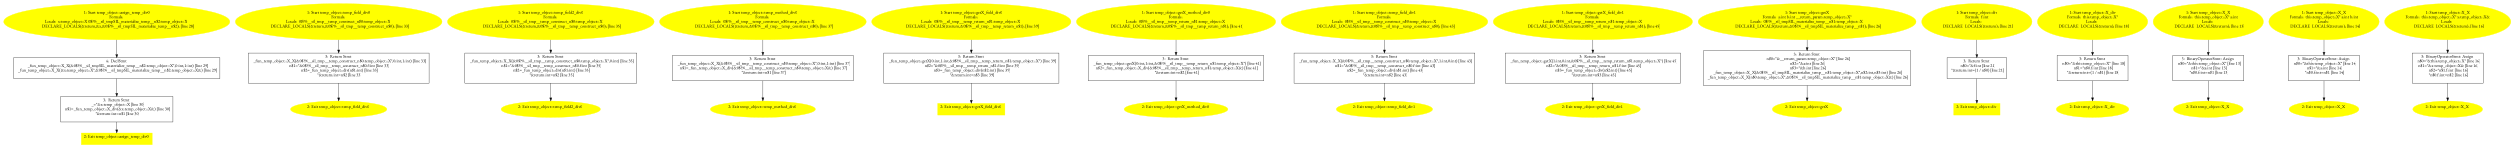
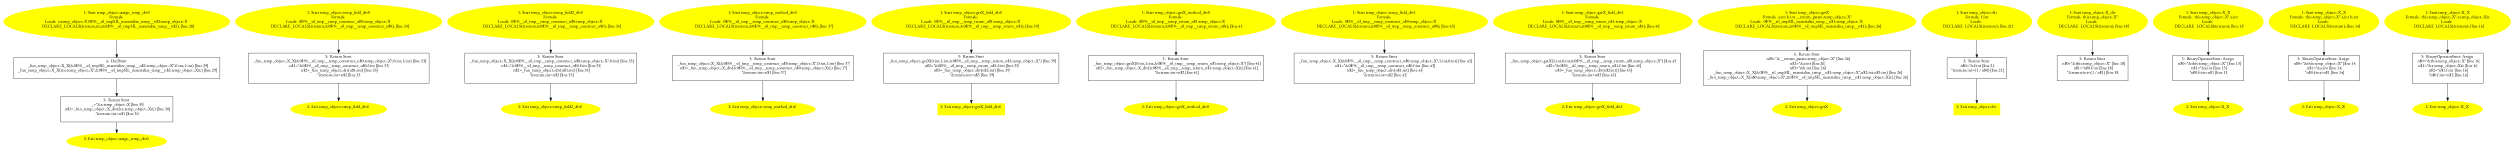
node "2: Exit temp_object::temp_field_div1": removed
node "2: Exit temp_object::X_div": removed
node "2: Exit temp_object::assign_temp_div0": shape box -> ellipse
